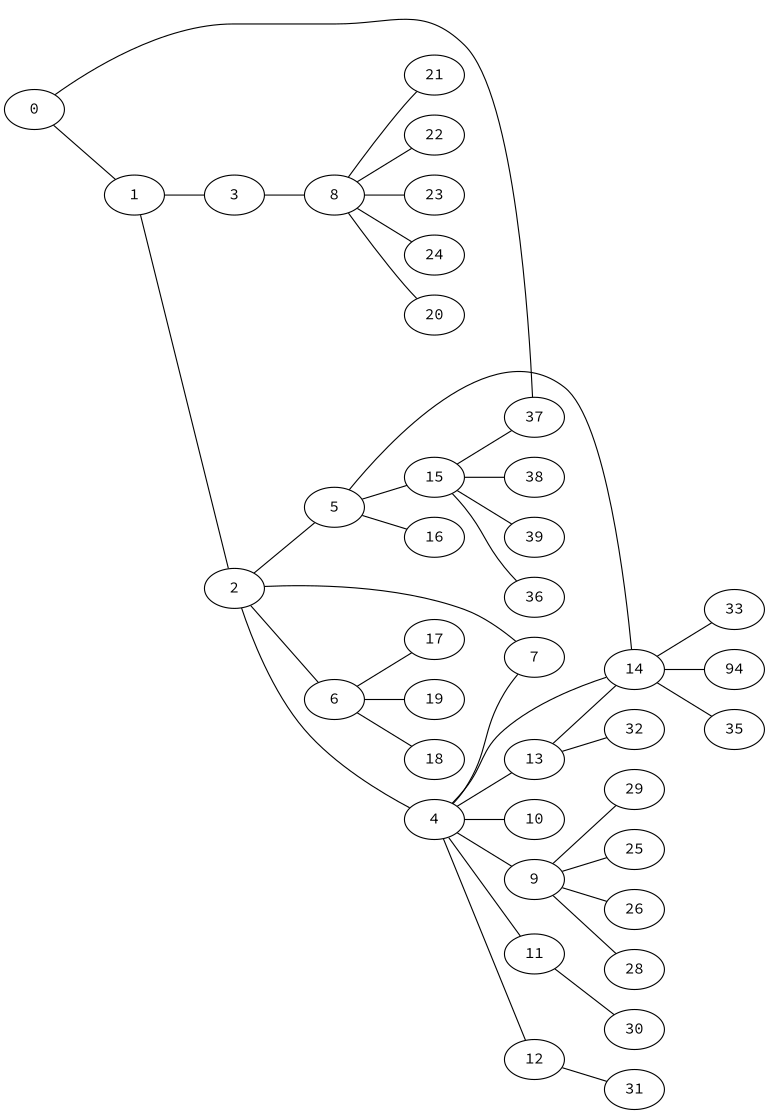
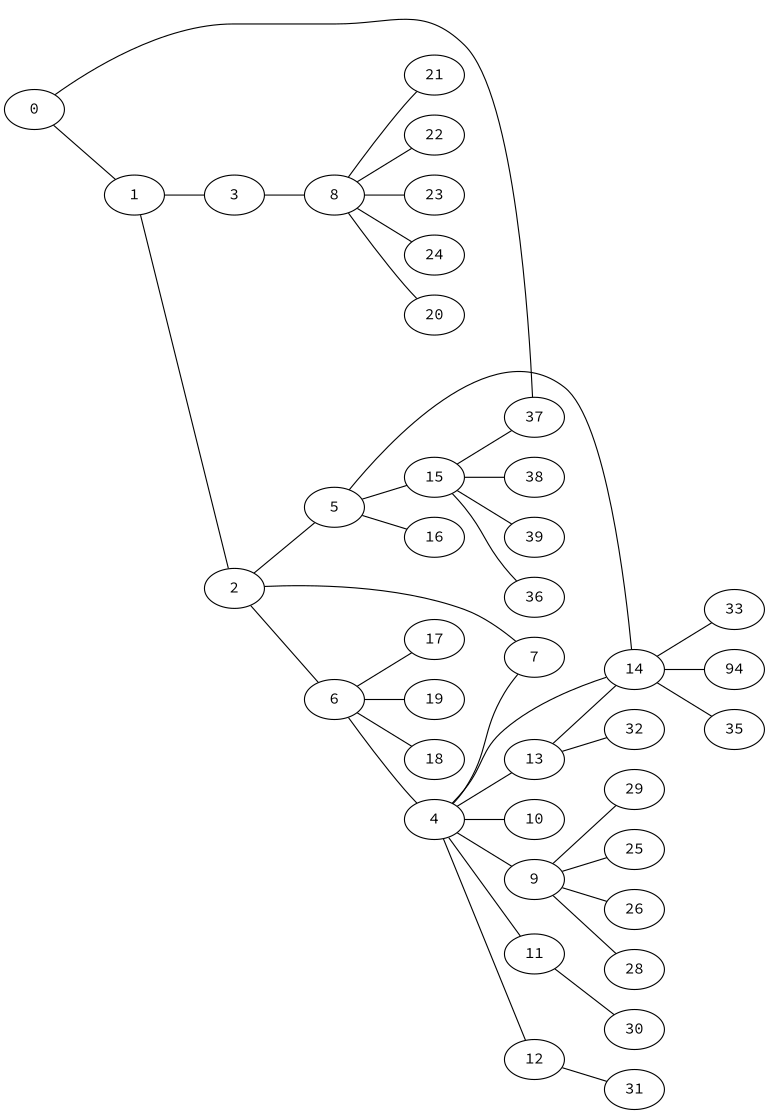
edge "2" -- "4": now "6" -- "4"
